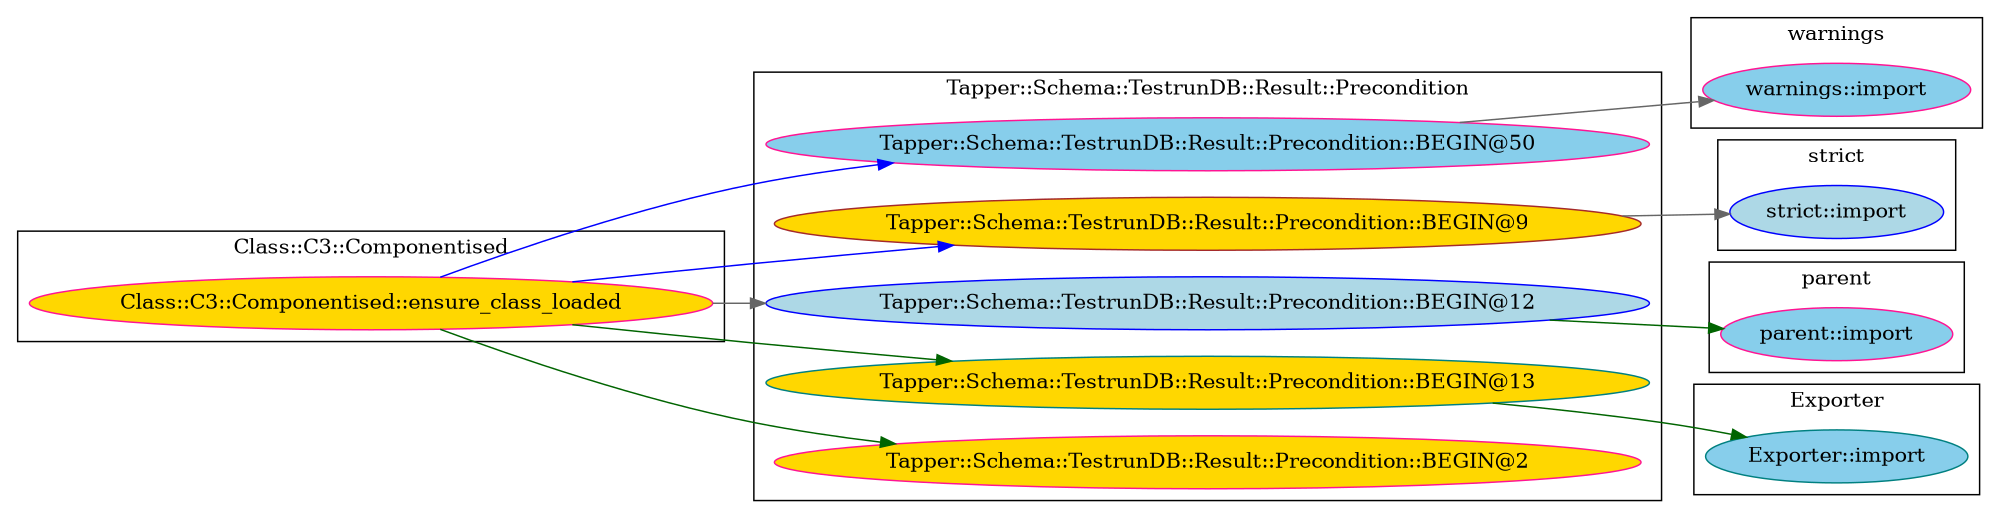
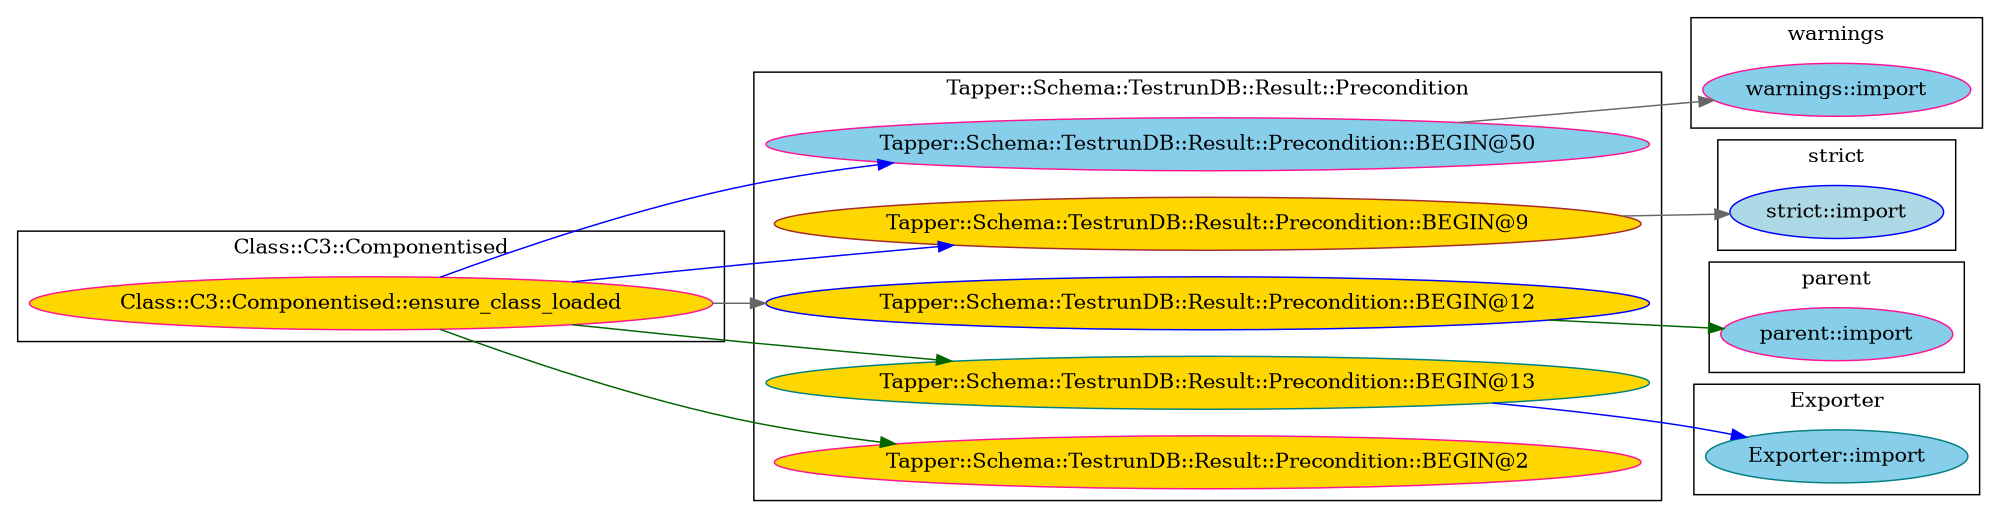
node "Tapper::Schema::TestrunDB::Result::Precondition::BEGIN@12": fillcolor lightblue -> gold
edge "Tapper::Schema::TestrunDB::Result::Precondition::BEGIN@13" -> "Exporter::import": color darkgreen -> blue
